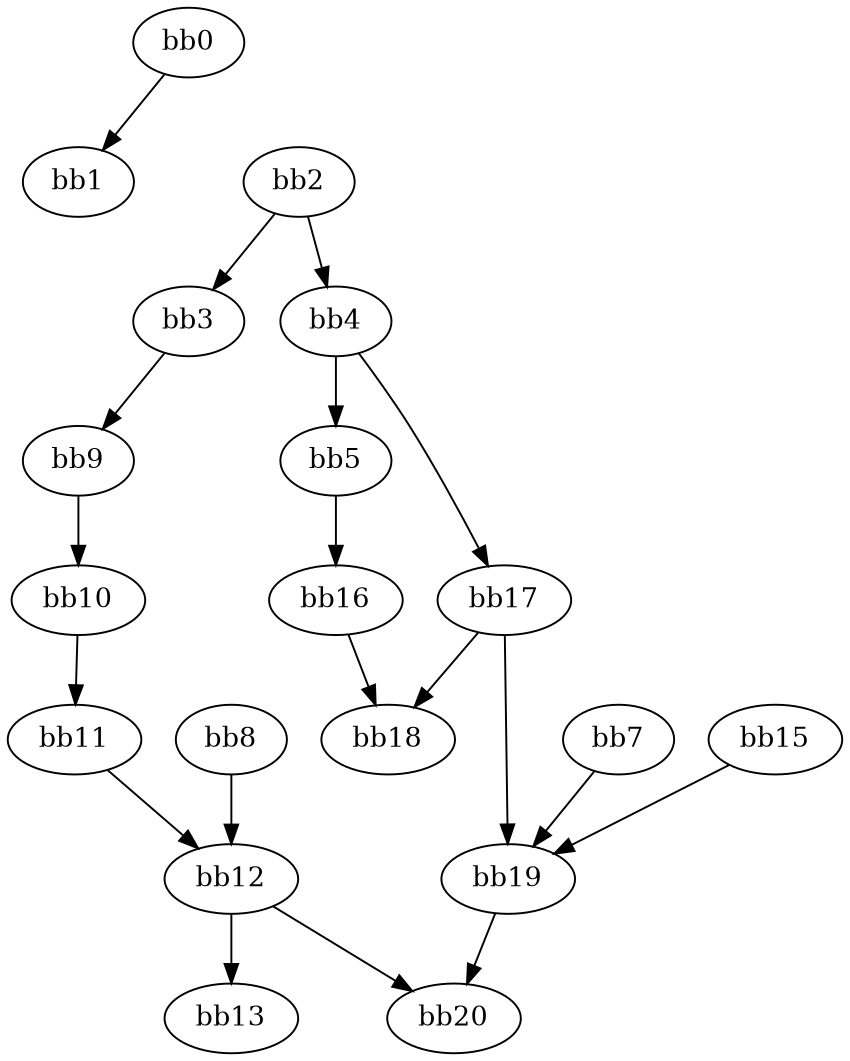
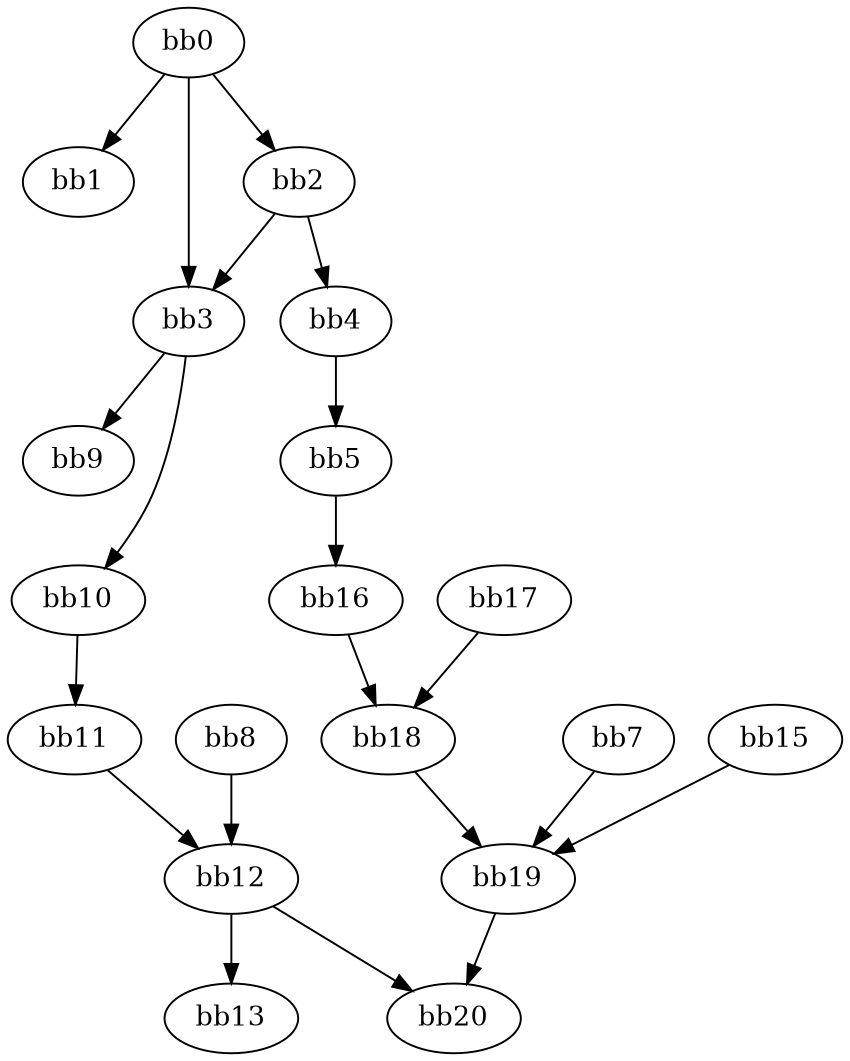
edge "bb0" -> "bb2": added
edge "bb0" -> "bb3": added
edge "bb4" -> "bb17": removed
edge "bb9" -> "bb10": now "bb3" -> "bb10"
edge "bb17" -> "bb19": now "bb18" -> "bb19"
